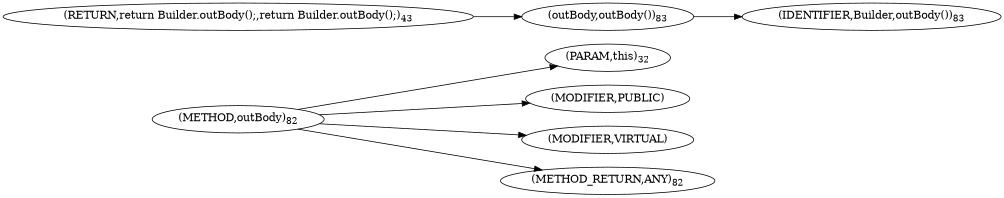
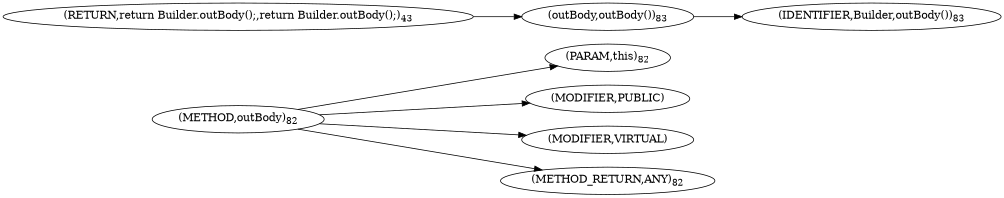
node "(PARAM,this)": text "32" -> "82"
